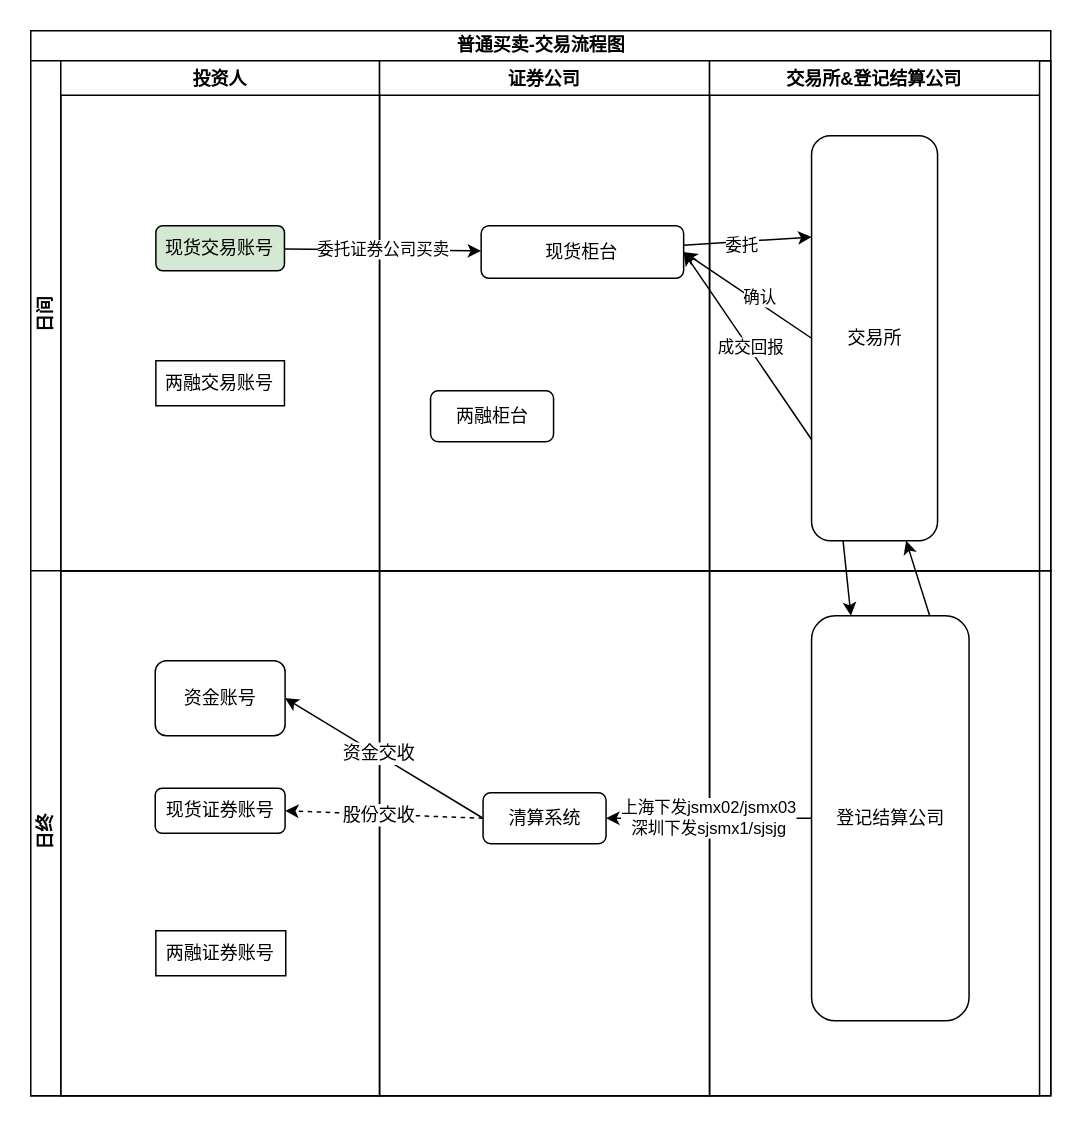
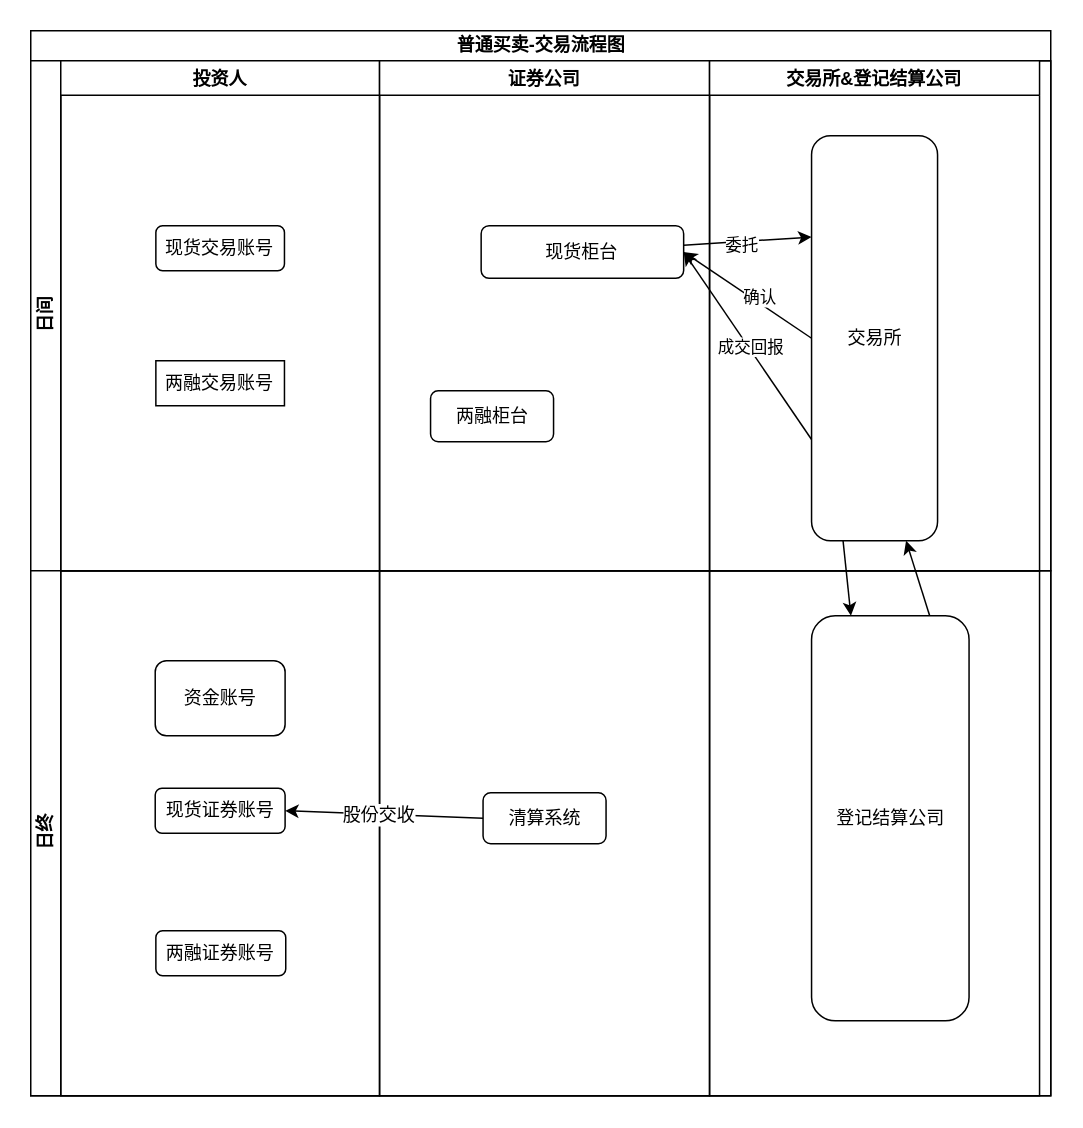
node "现货交易账号": fillcolor #d5e8d4 -> #ffffff
edge "现货交易账号" -> "现货柜台": removed, label "委托证券公司买卖"
edge "清算系统" -> "资金账号": removed, label "资金交收"
edge "清算系统" -> "现货证券账号": style dashed -> solid
edge "登记结算公司" -> "清算系统": removed, label "上海下发jsmx02/jsmx03 深圳下发sjsmx1/sjsjg"
node "两融证券账号": shape rectangle -> rounded rectangle
